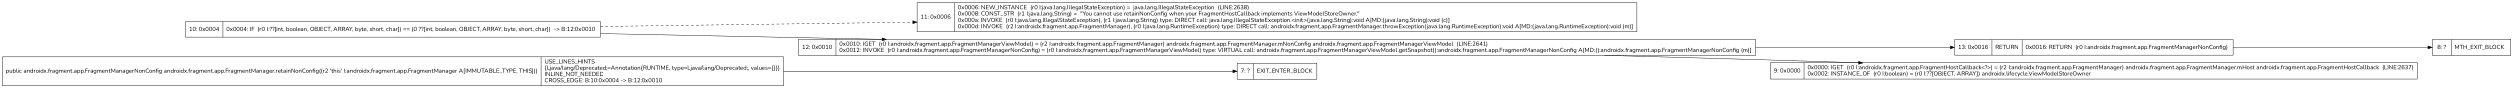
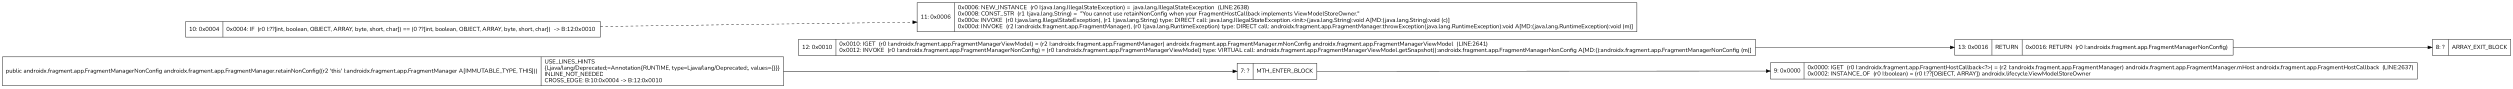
edge "10: 0x0004" -> "12: 0x0010": removed
node "8: ?": text "MTH_EXIT_BLOCK" -> "ARRAY_EXIT_BLOCK"
edge "12: 0x0010" -> "9: 0x0000": now "7: ?" -> "9: 0x0000"
node "7: ?": text "EXIT_ENTER_BLOCK" -> "MTH_ENTER_BLOCK"
